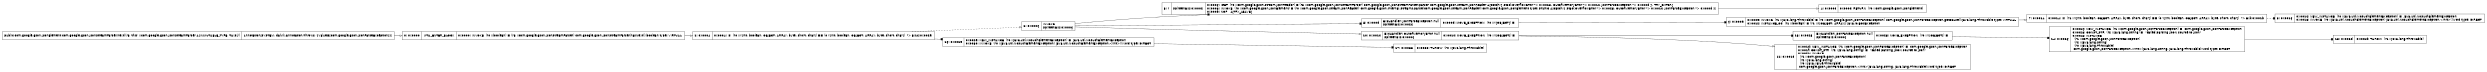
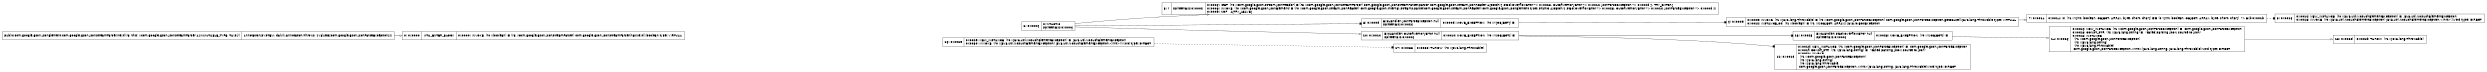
node "4: 0x000c": removed
edge "2: 0x0006" -> "3: ?": arrowhead box -> onormal
node "2: 0x0006": text "INVOKE" -> "SYNTHETIC"
node "13: 0x0025": text "ExcHandler: JsonParseException null" -> "ExcHandler: StackOverflowError null"
node "1: 0x0004": removed
edge "13: 0x0025" -> "14: 0x0026": arrowhead box -> onormal
edge "10: 0x001c" -> "11: 0x001d": arrowhead onormal -> box
edge "14: 0x0026" -> "15: 0x002d": arrowhead box -> onormal
edge "16: 0x002e" -> "17: 0x0033": style solid -> dashed
node "11: 0x001d": text "(r0 I:java.value.Throwable)" -> "(r0 I:java.lang.Throwable)"
